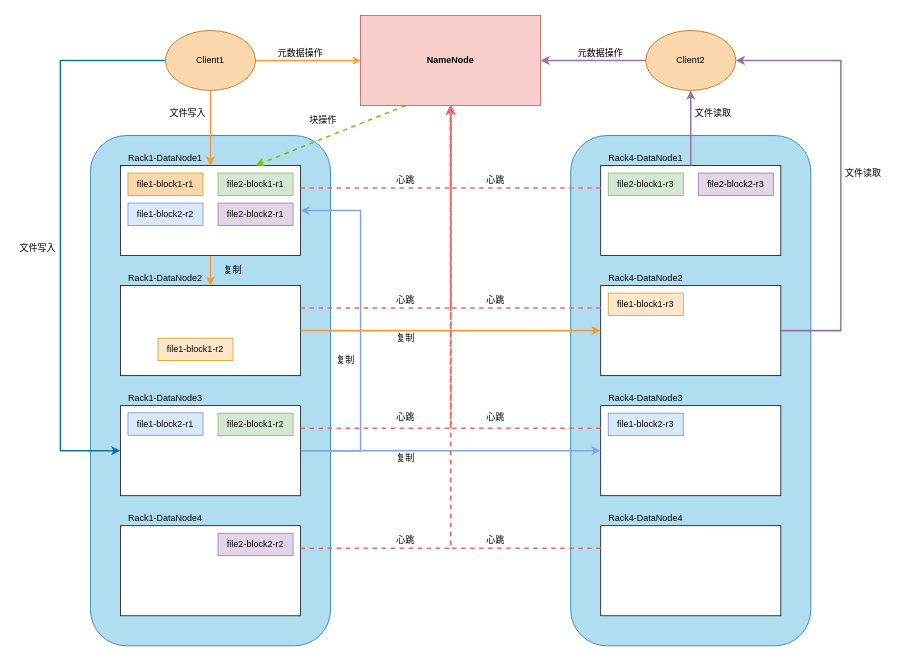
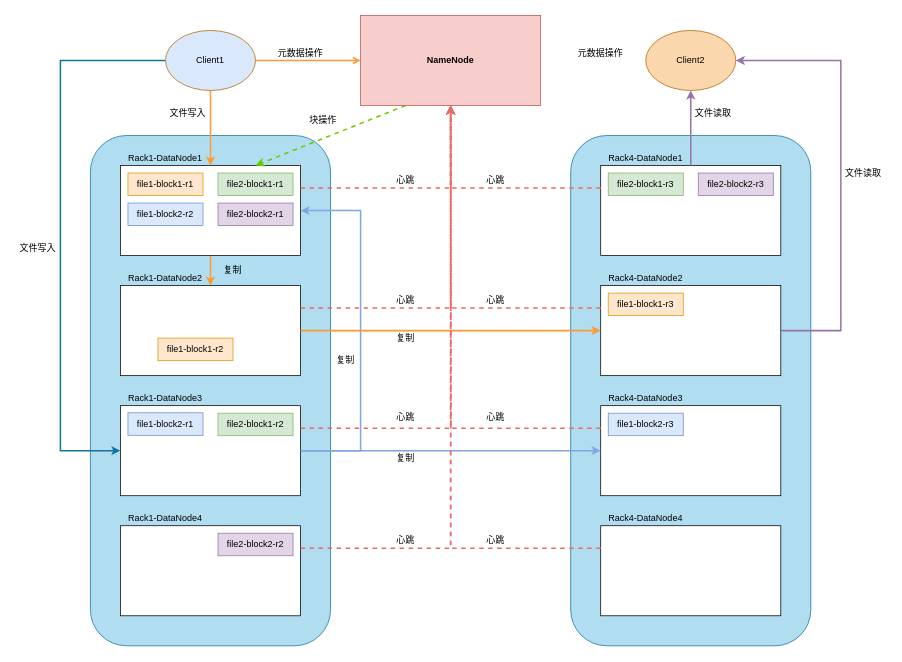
node "Client1": fillcolor #fad7ac -> #dae8fc
edge "Client2" -> "NameNode": removed
node "file1-block1-r1": fillcolor #fad7ac -> #ffe6cc
